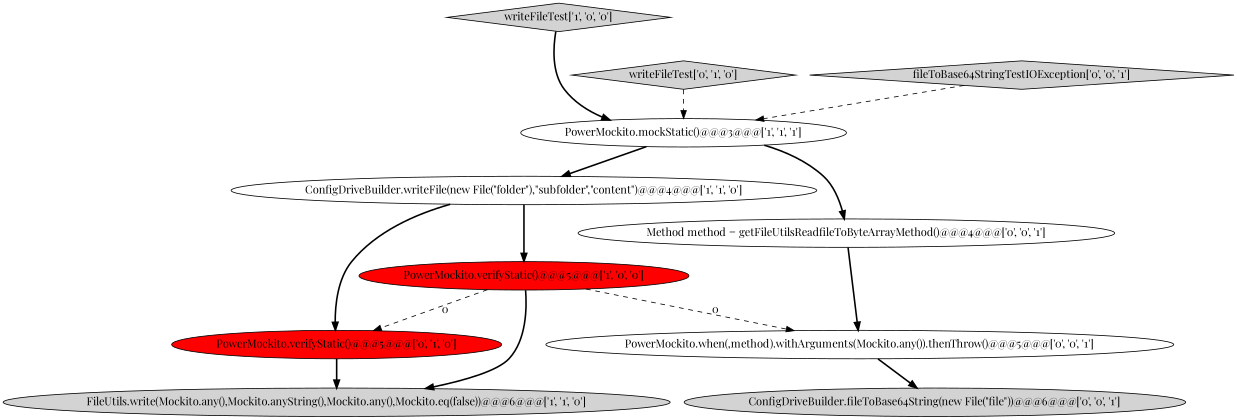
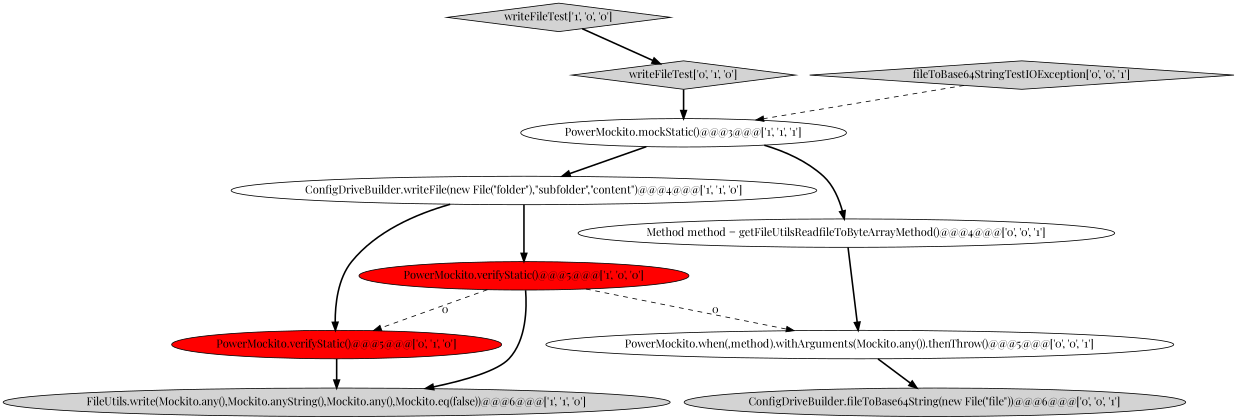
edge "writeFileTest['1', '0', '0']" -> "PowerMockito.mockStatic()@@@3@@@['1', '1', '1']": now "writeFileTest['1', '0', '0']" -> "writeFileTest['0', '1', '0']"
edge "writeFileTest['0', '1', '0']" -> "PowerMockito.mockStatic()@@@3@@@['1', '1', '1']": style dashed -> bold
